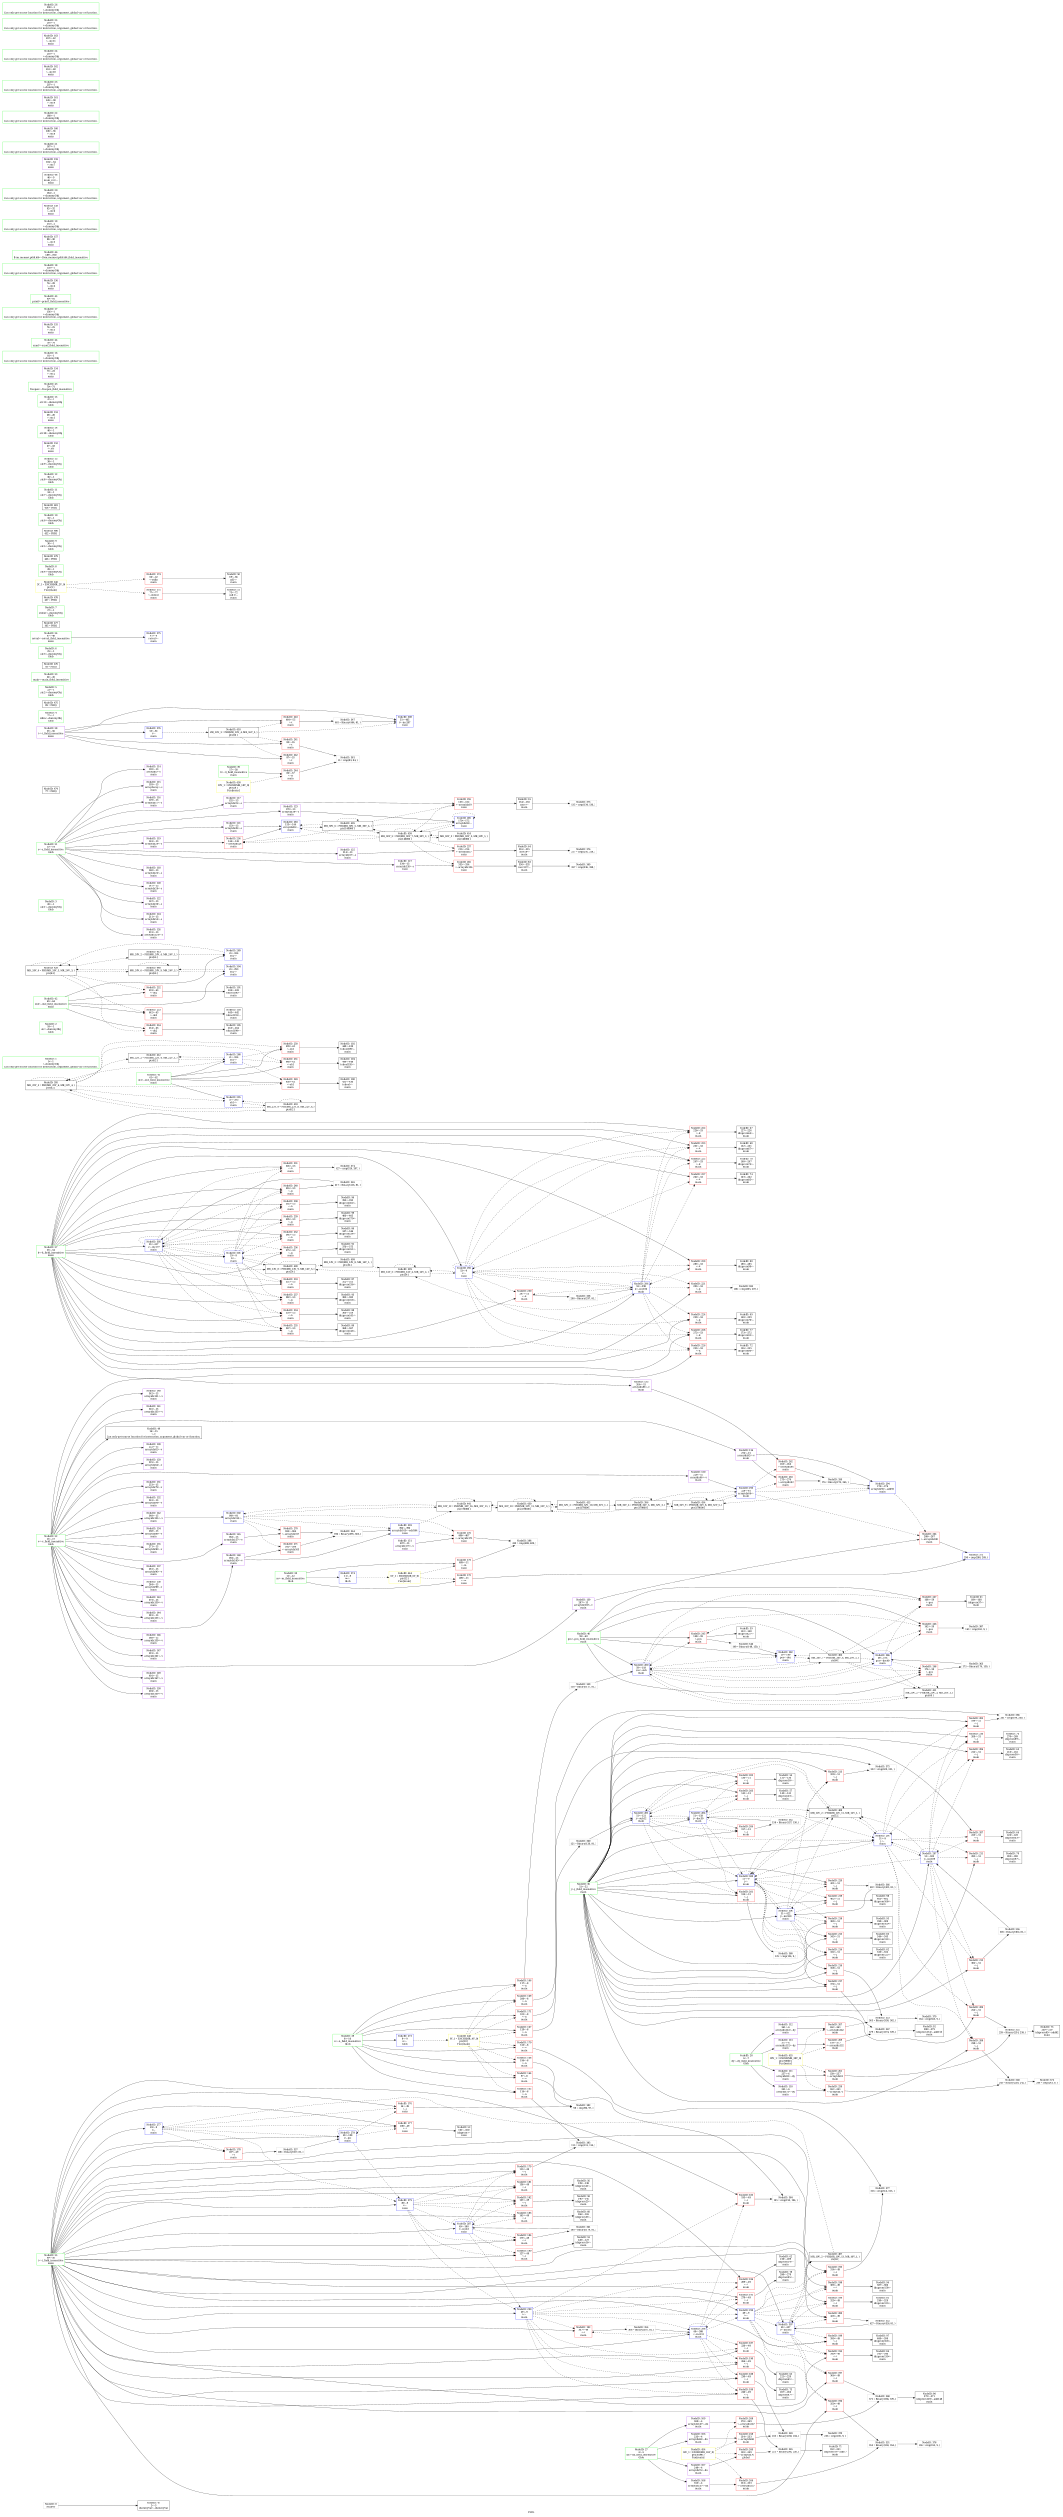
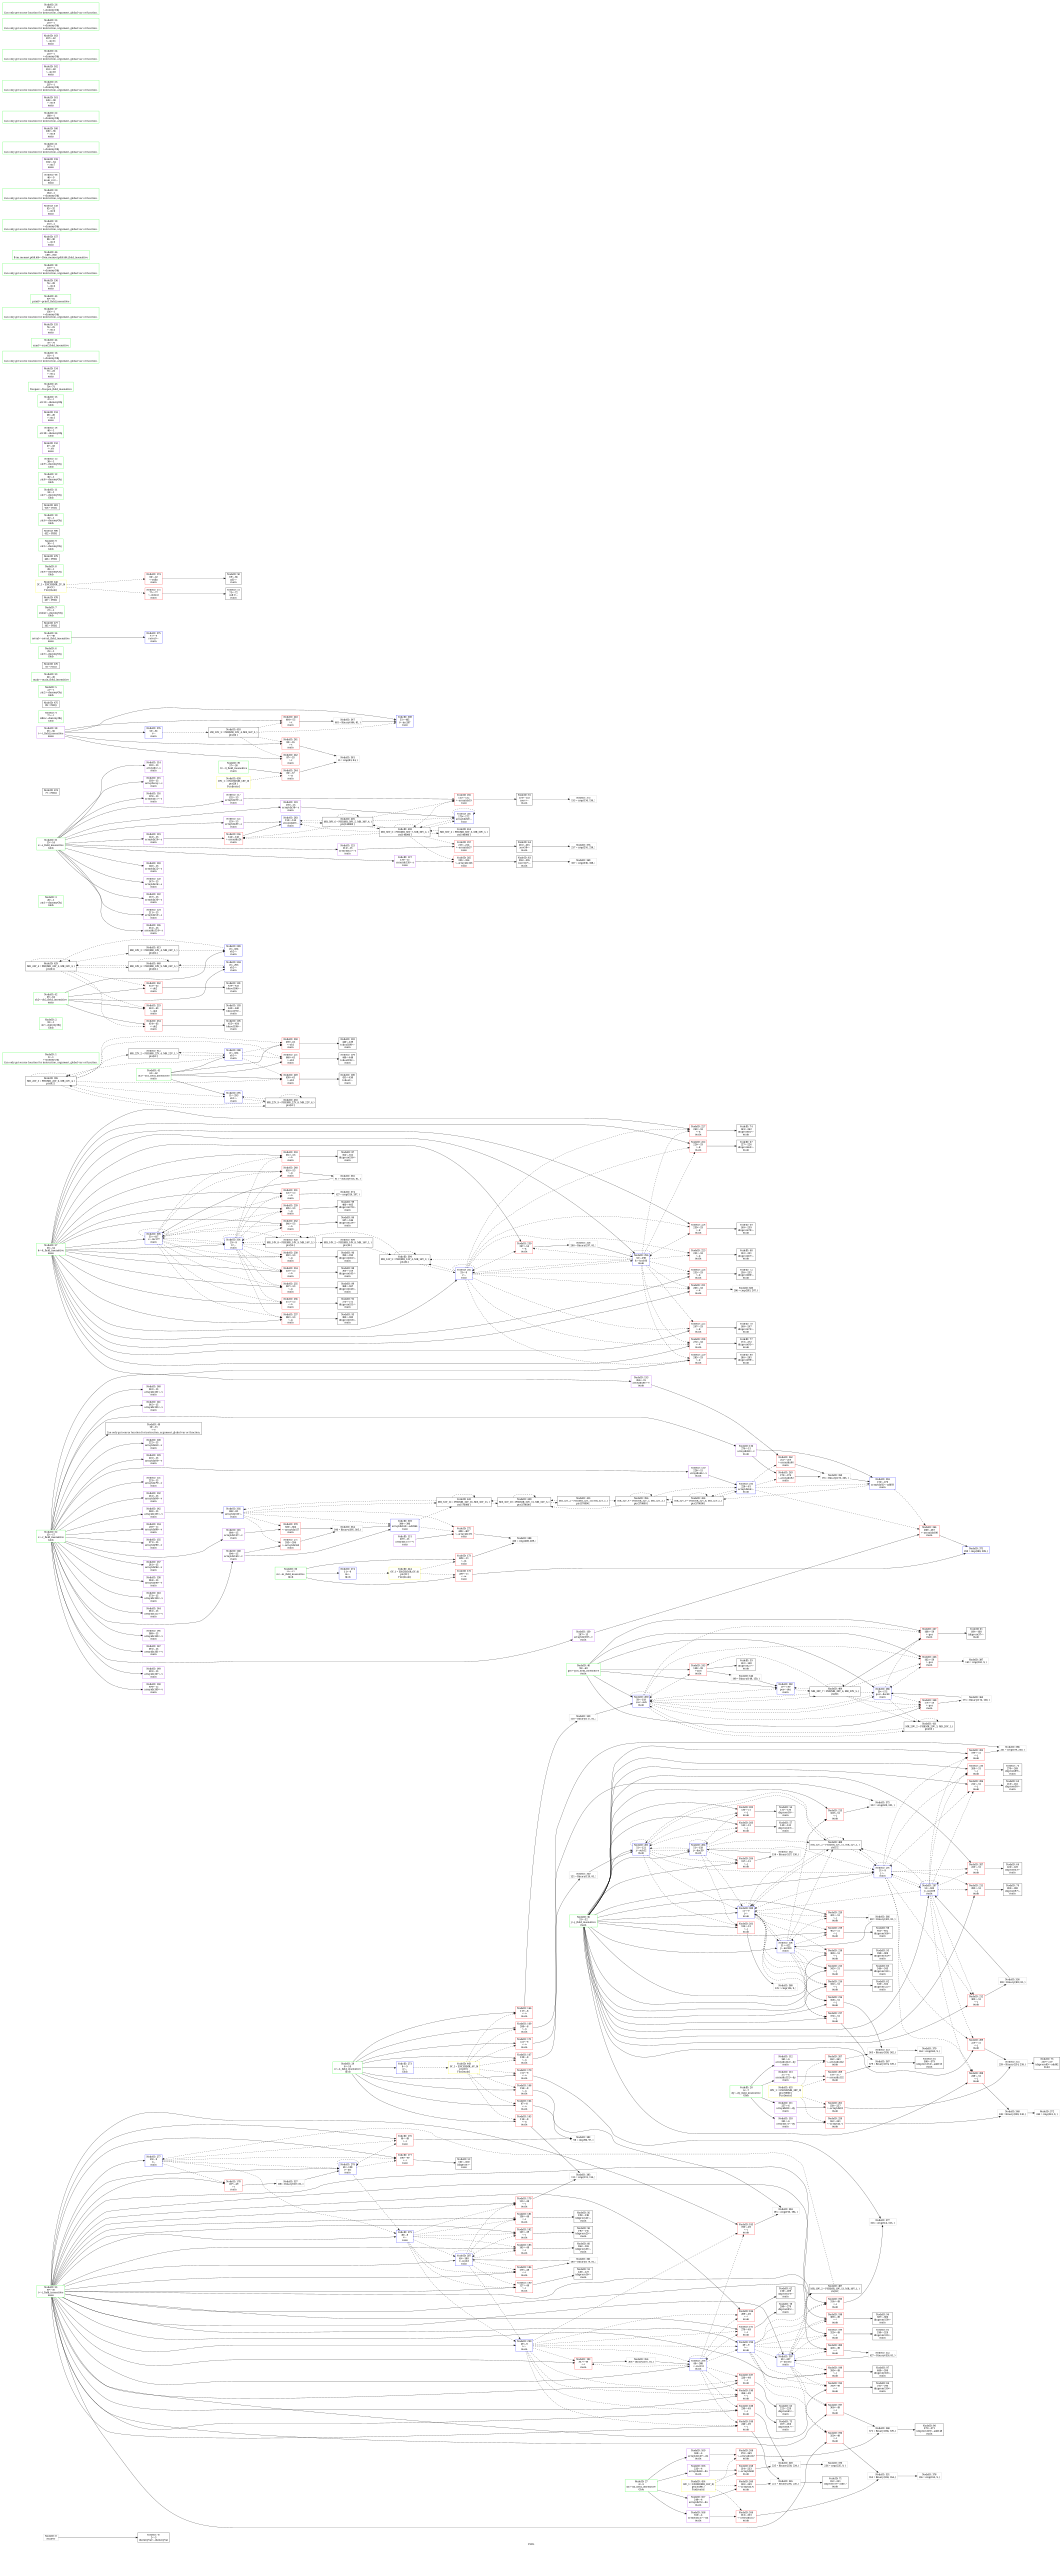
edge "NodeID: 37" -> "NodeID: 223": removed
edge "NodeID: 404" -> "NodeID: 247": style dashed -> solid
node "NodeID: 260": text "global" -> "main"
